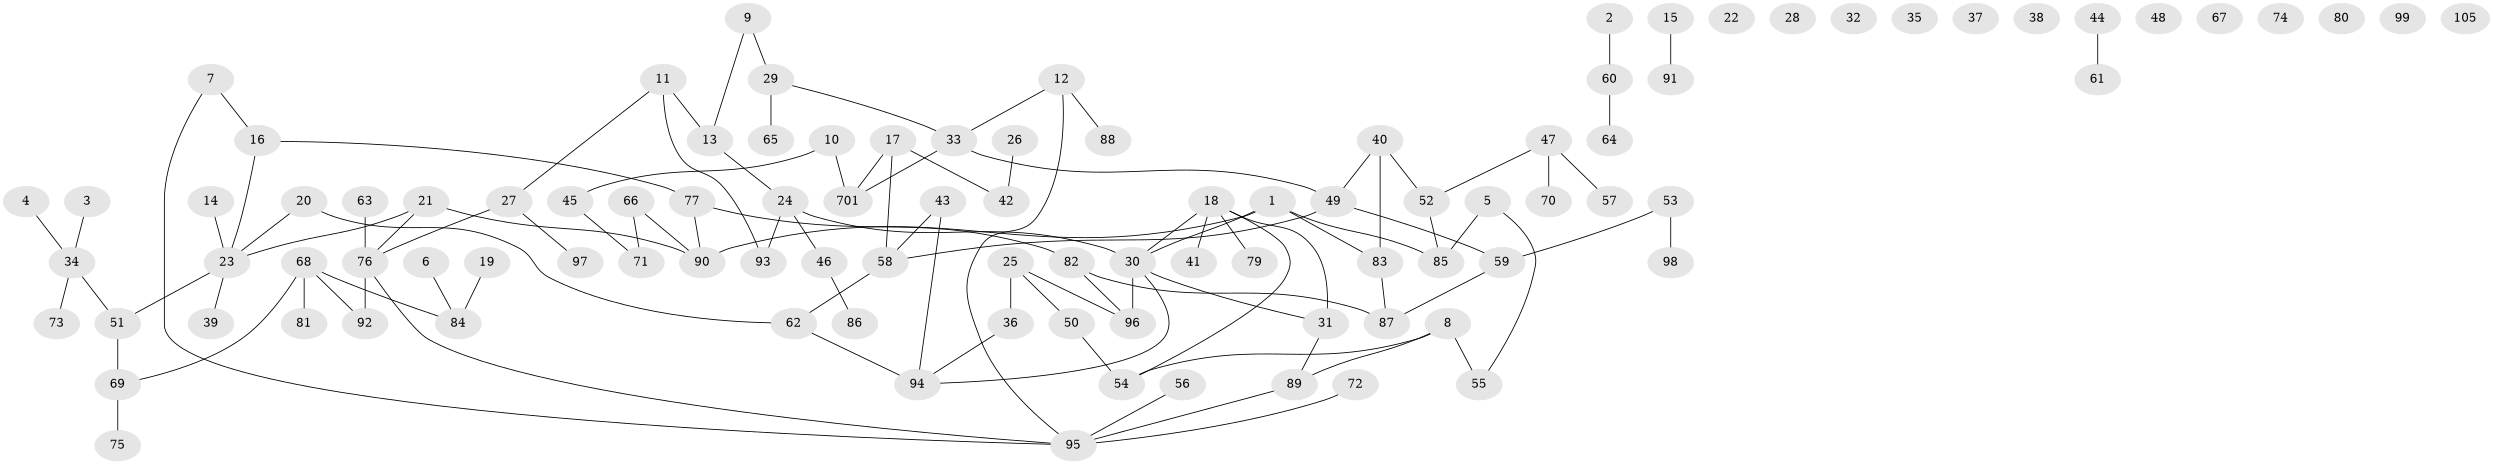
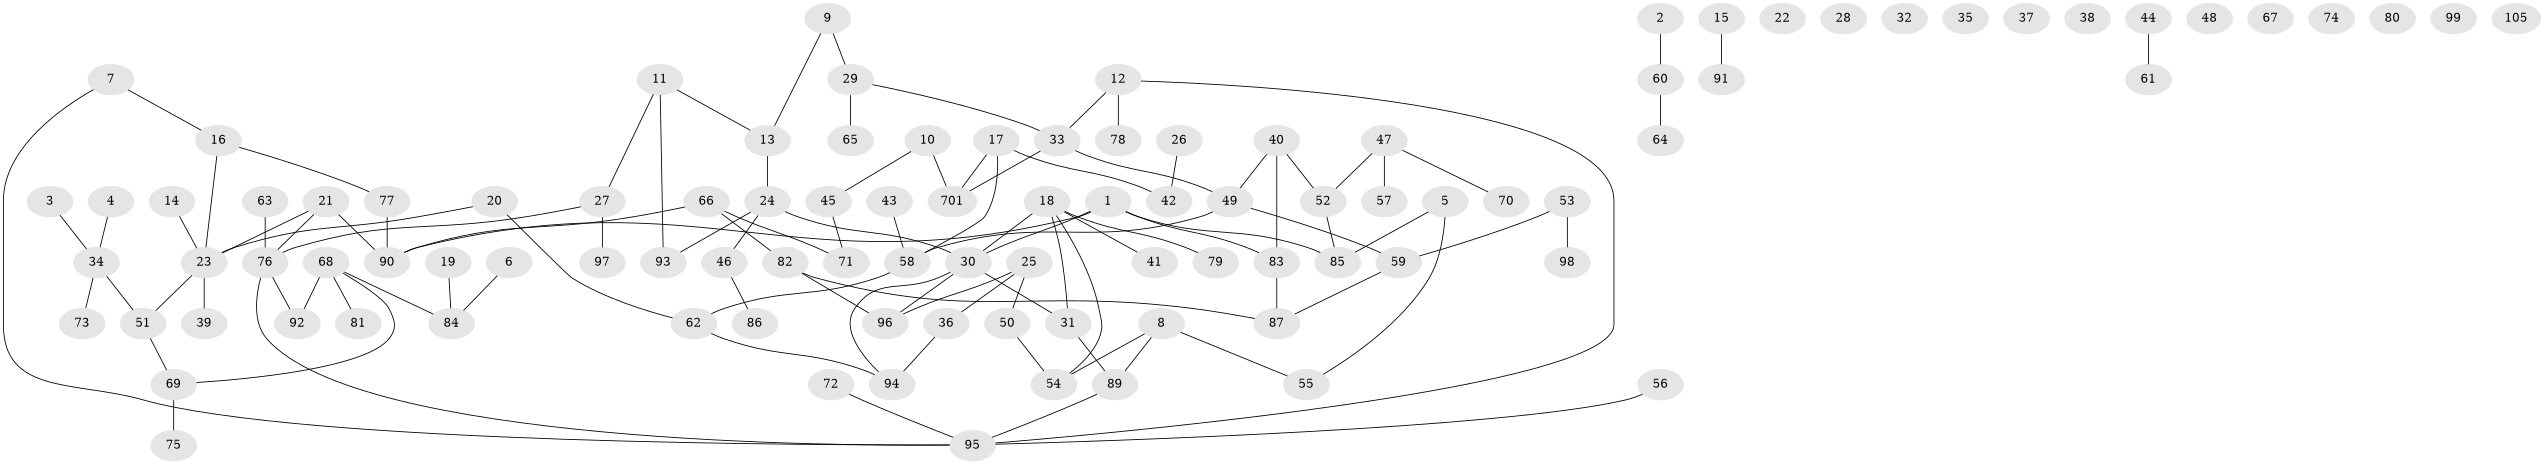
node "88": label "88" -> "78"
edge "77" -- "82": now "66" -- "82"
edge "43" -- "94": removed
